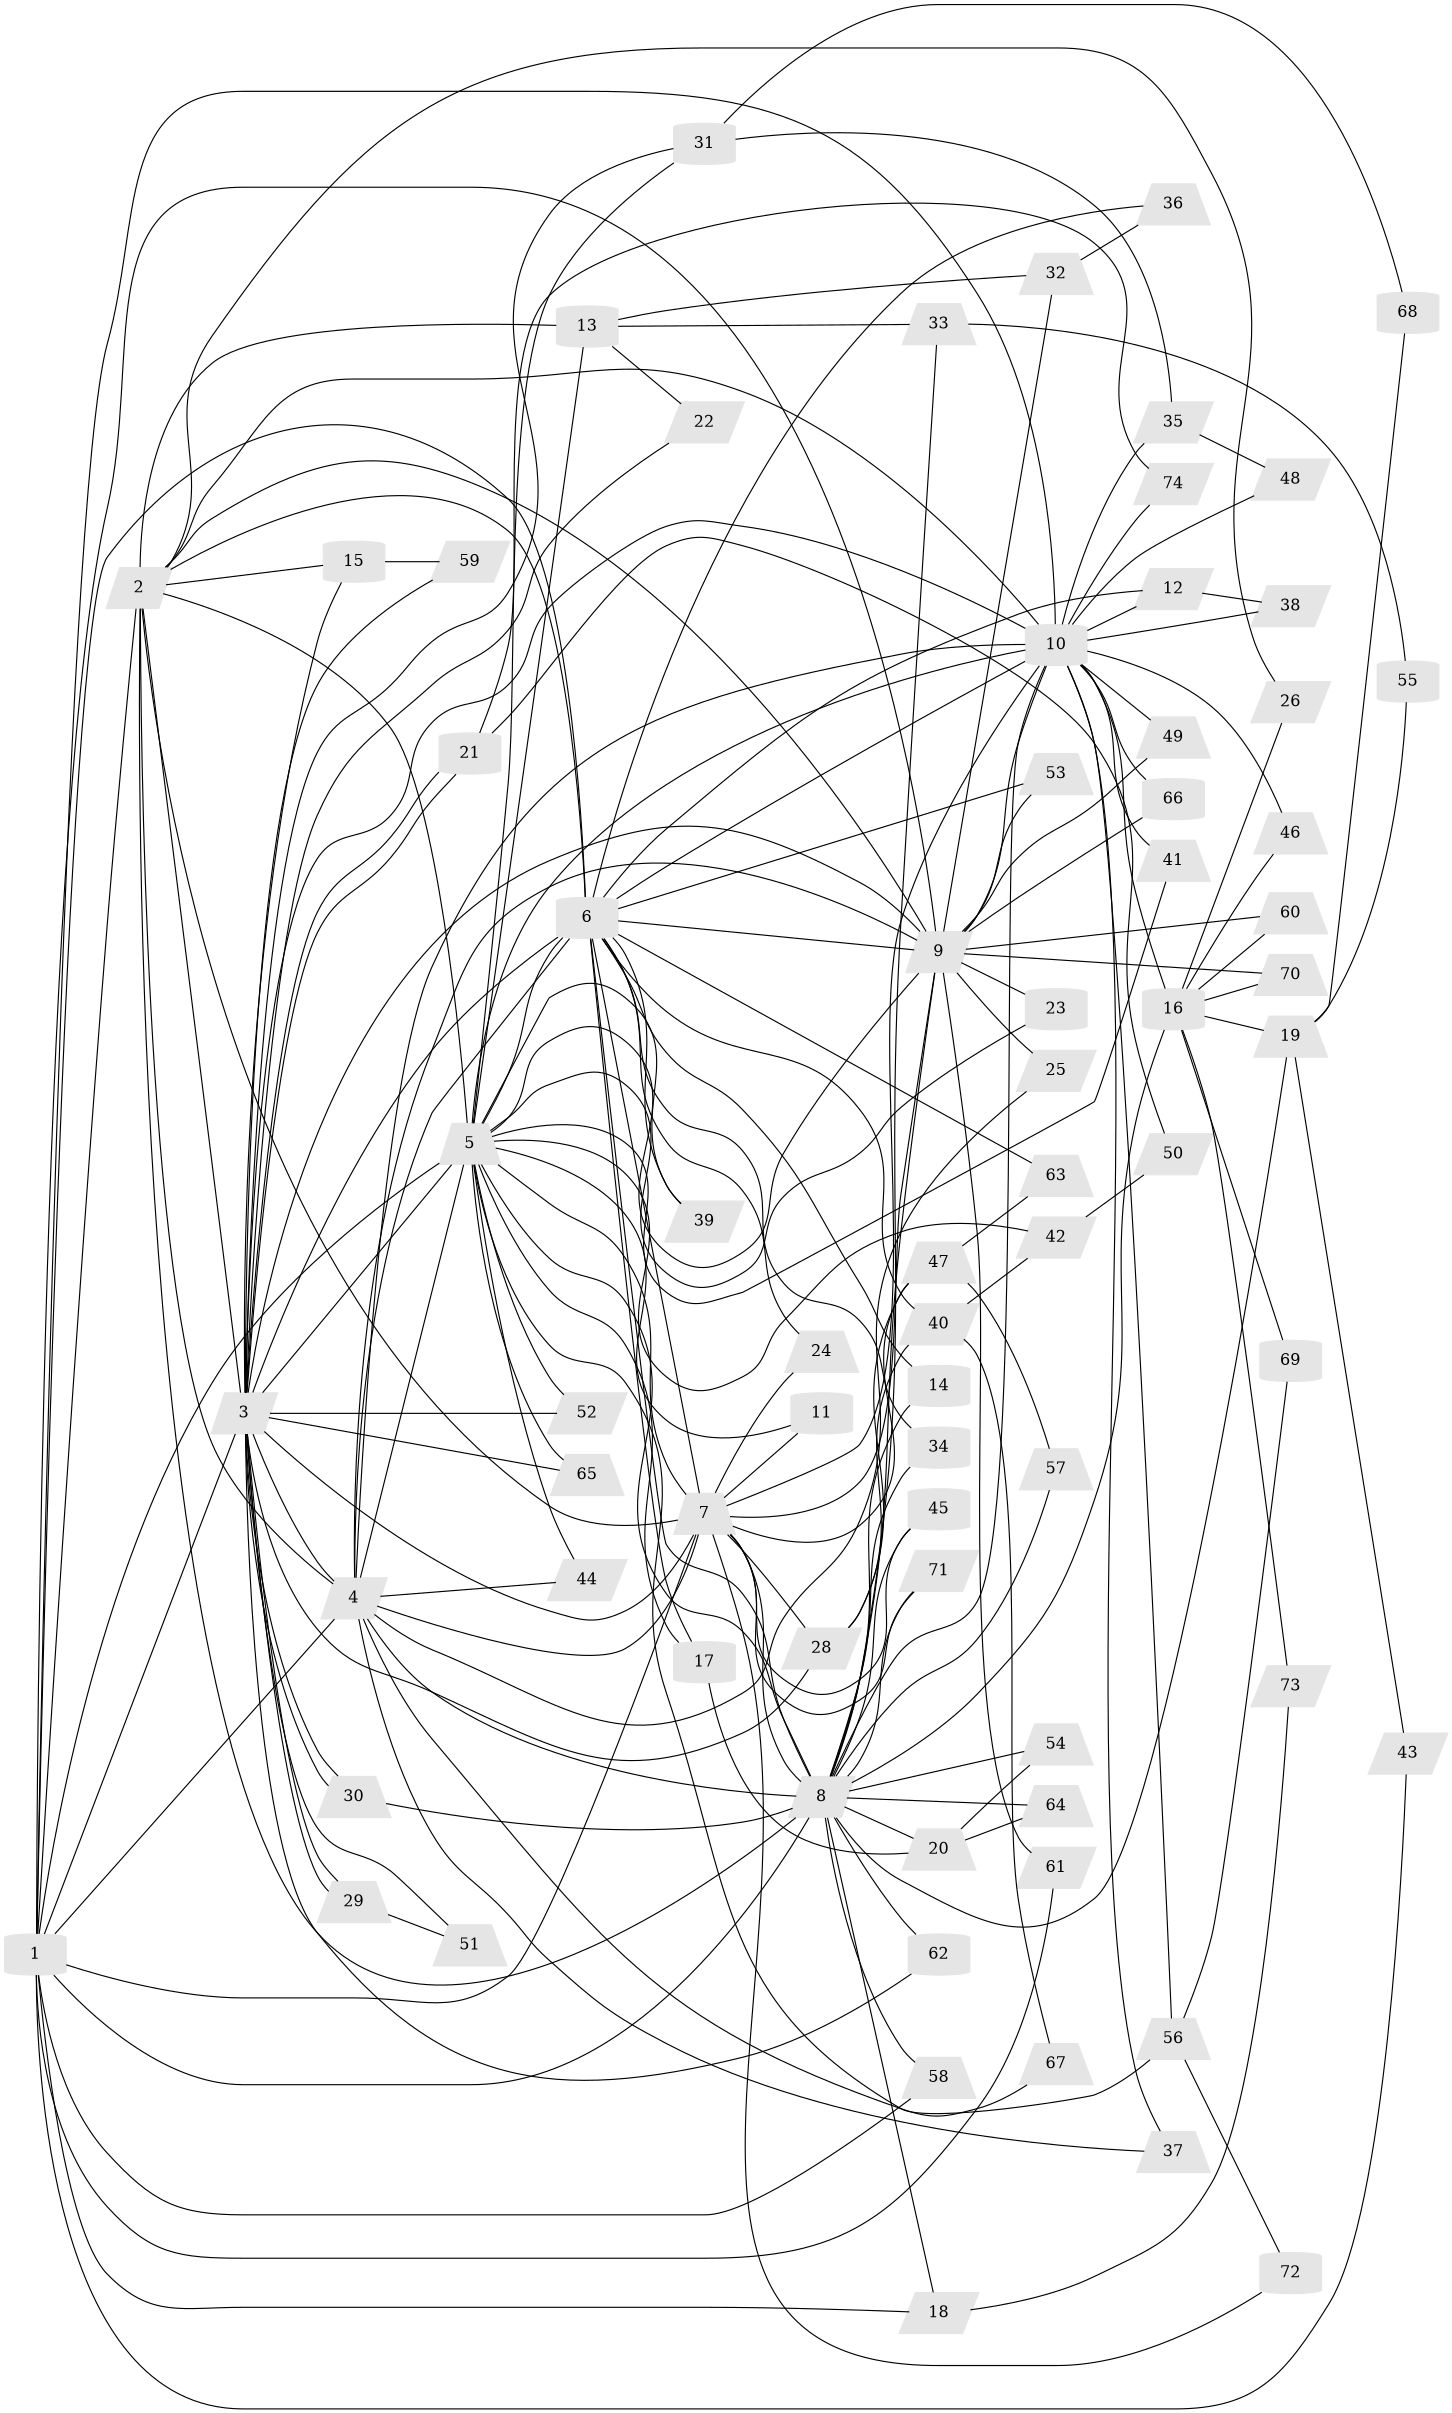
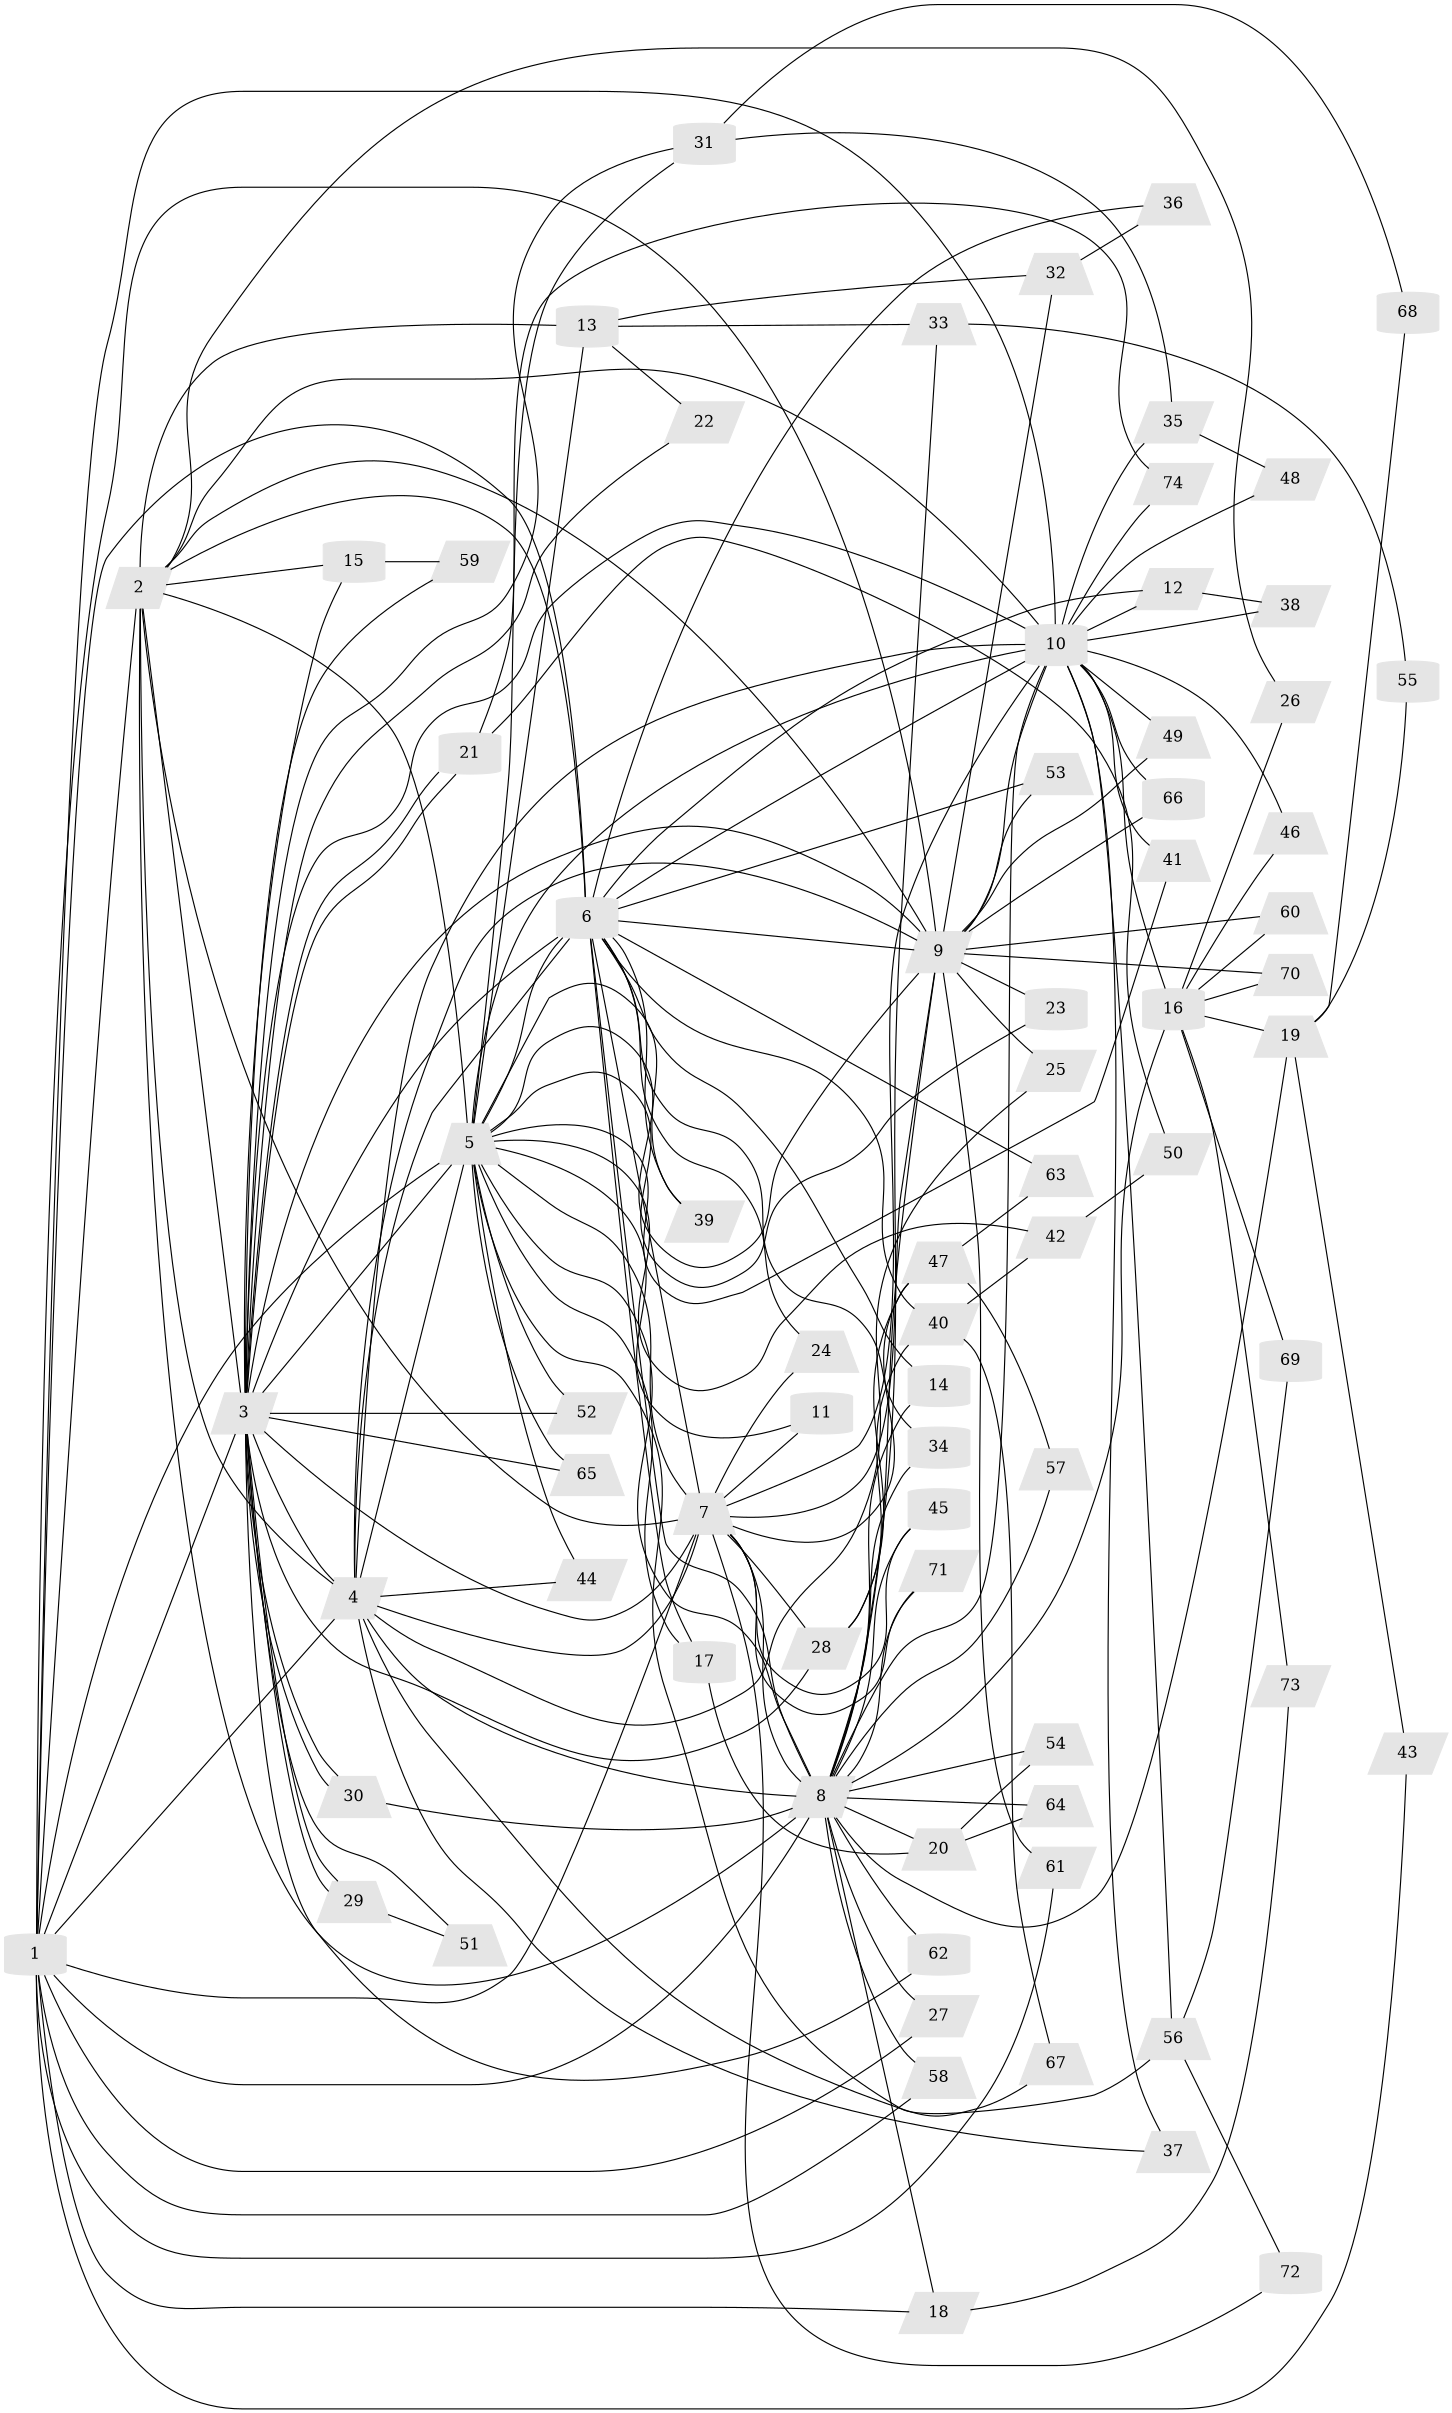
node "27": added
